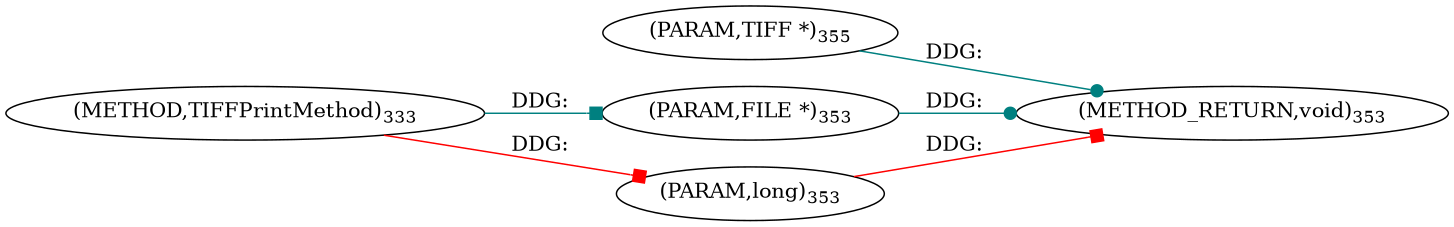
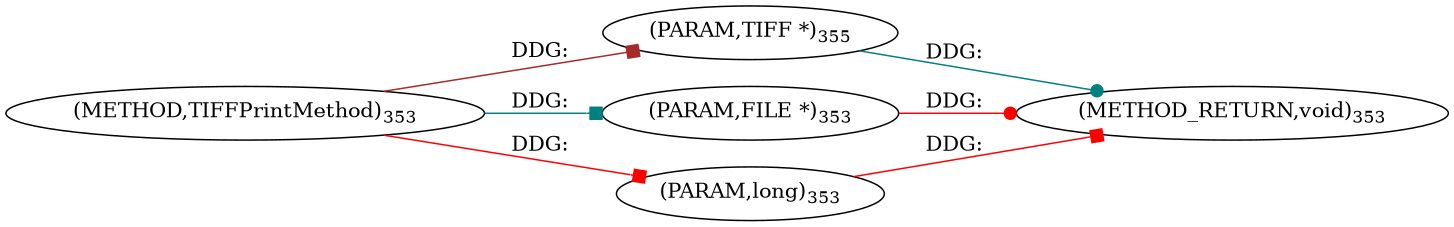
edge "(METHOD,TIFFPrintMethod)" -> "(PARAM,TIFF *)": added, label "DDG:"
node "(METHOD,TIFFPrintMethod)": text "333" -> "353"
edge "(PARAM,FILE *)" -> "(METHOD_RETURN,void)": color teal -> red
